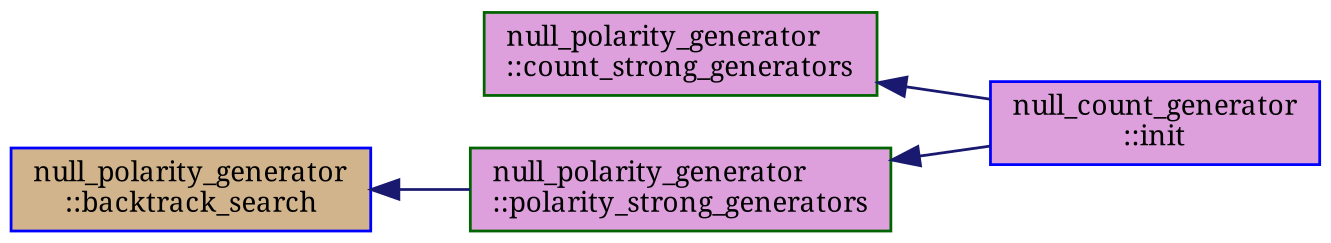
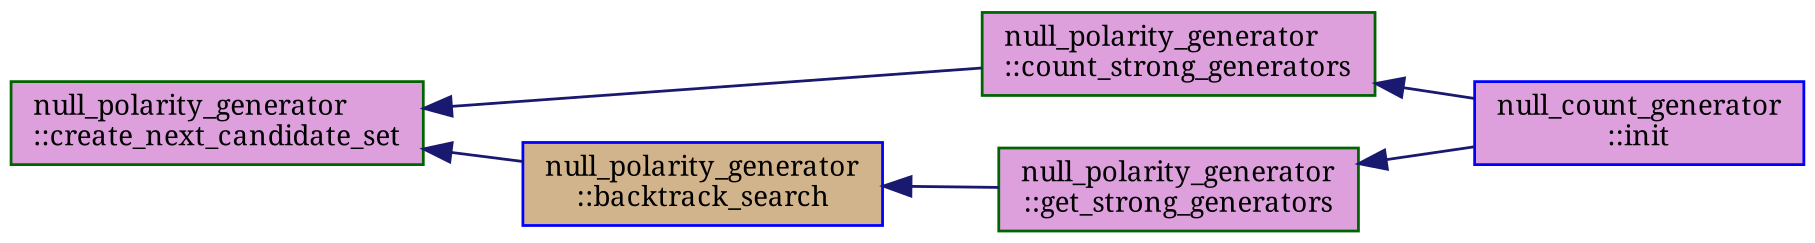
node "null_polarity_generator ::create_next_candidate_set": added
node "null_polarity_generator ::polarity_strong_generators": label "null_polarity_generator ::polarity_strong_generators" -> "null_polarity_generator ::get_strong_generators"
